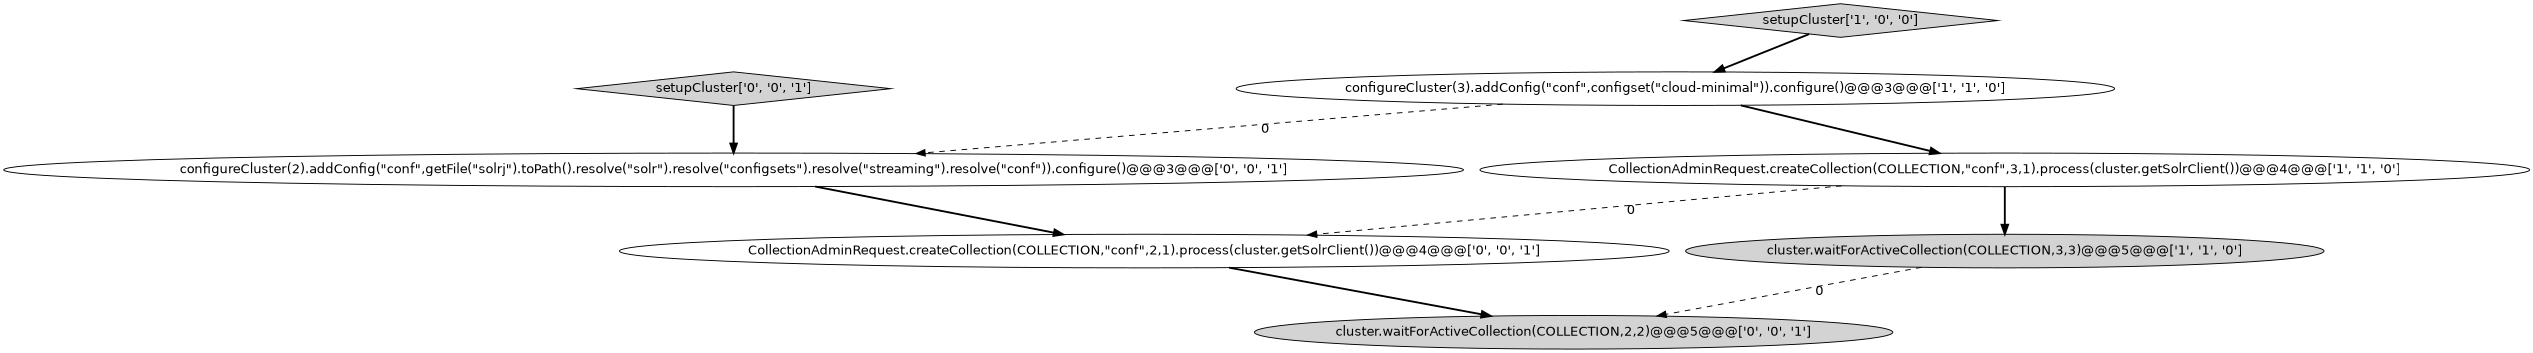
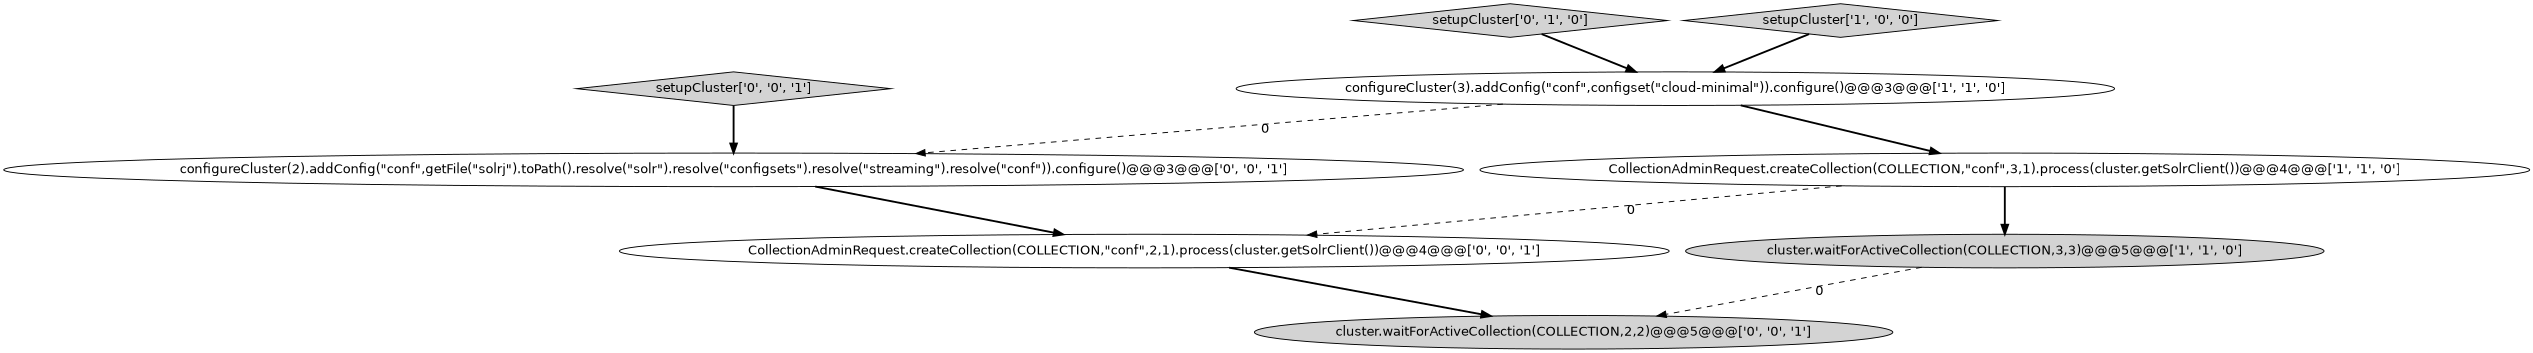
node "setupCluster['0', '1', '0']": added
